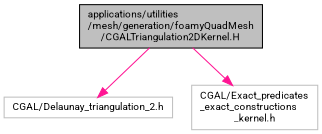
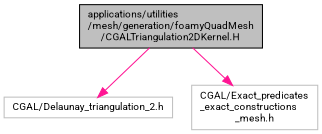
node "CGAL/Exact_predicates _exact_constructions _kernel.h": label "CGAL/Exact_predicates _exact_constructions _kernel.h" -> "CGAL/Exact_predicates _exact_constructions _mesh.h"
